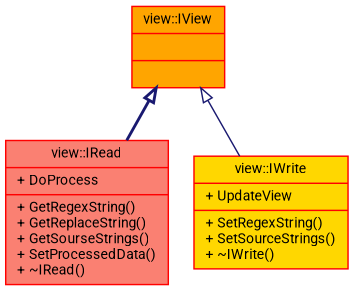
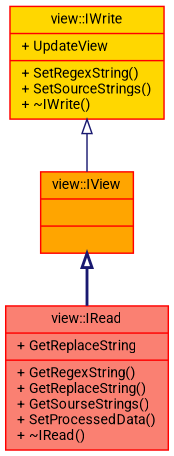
edge "view::IWrite" -> "view::IView": reversed
node "view::IRead": text "+ DoProcess" -> "+ GetReplaceString"
